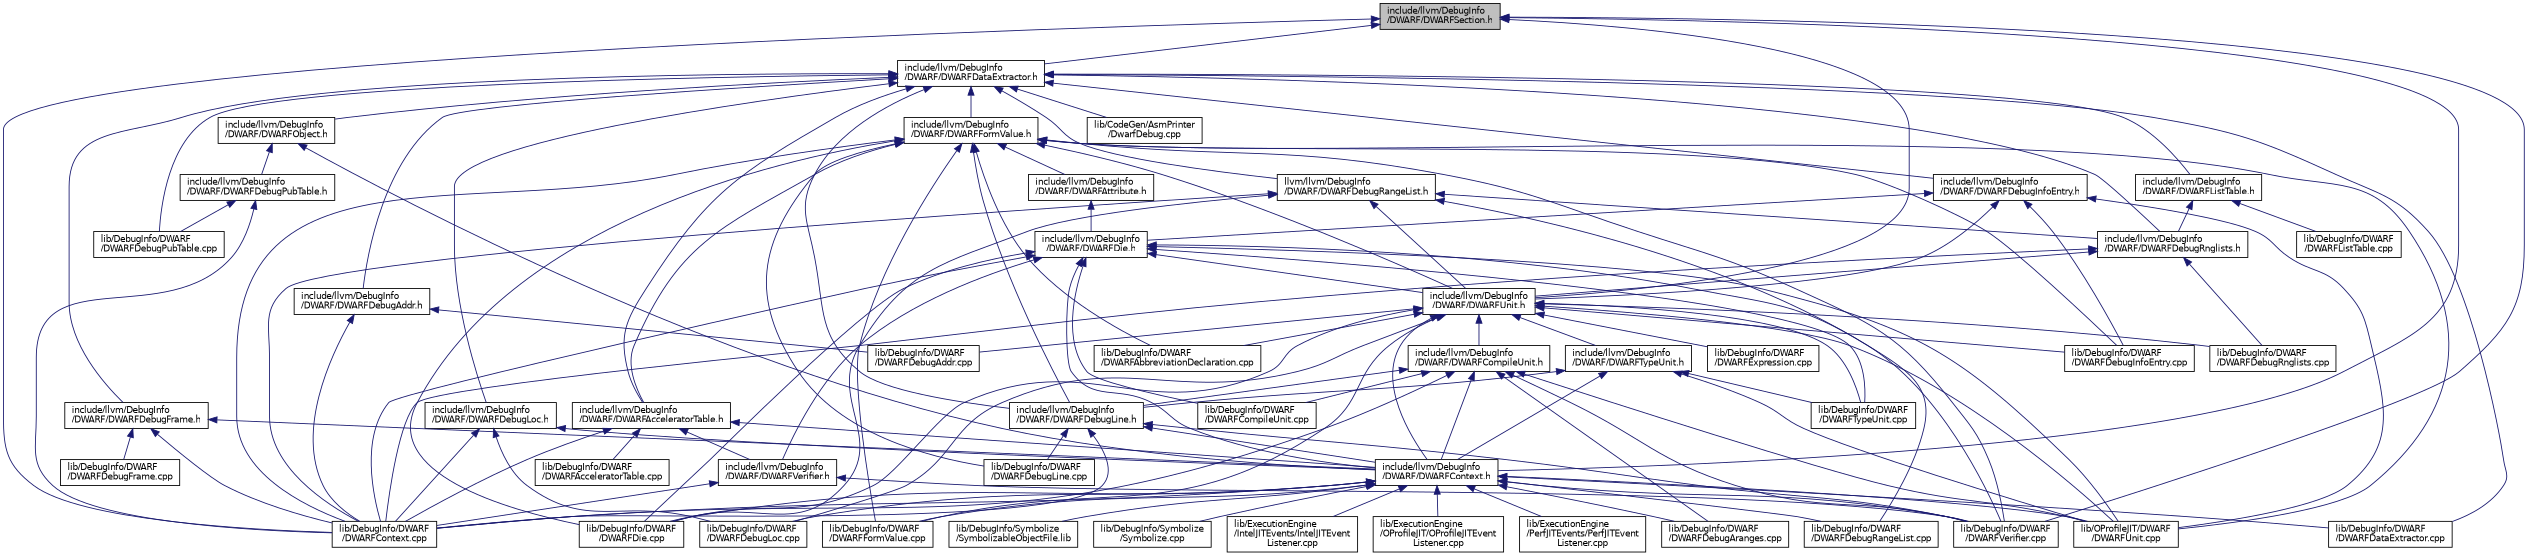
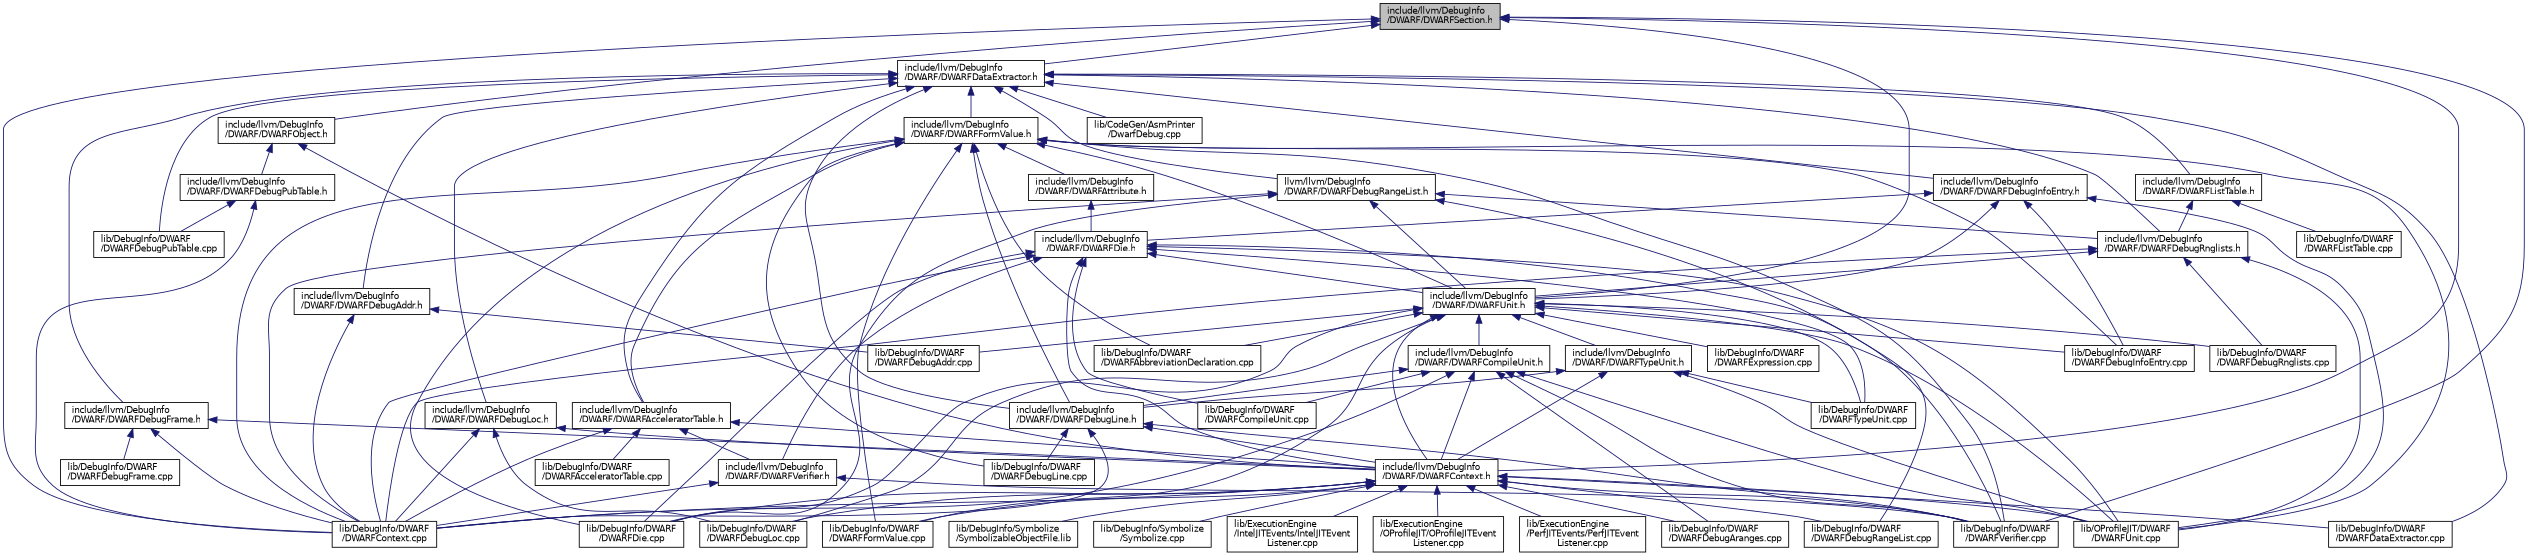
edge "include/llvm/DebugInfo /DWARF/DWARFObject.h" -> "include/llvm/DebugInfo /DWARF/DWARFDataExtractor.h": now "include/llvm/DebugInfo /DWARF/DWARFObject.h" -> "include/llvm/DebugInfo /DWARF/DWARFSection.h"
edge "lib/OProfileJIT/DWARF /DWARFUnit.cpp" -> "include/llvm/DebugInfo /DWARF/DWARFDebugRnglists.h": added
